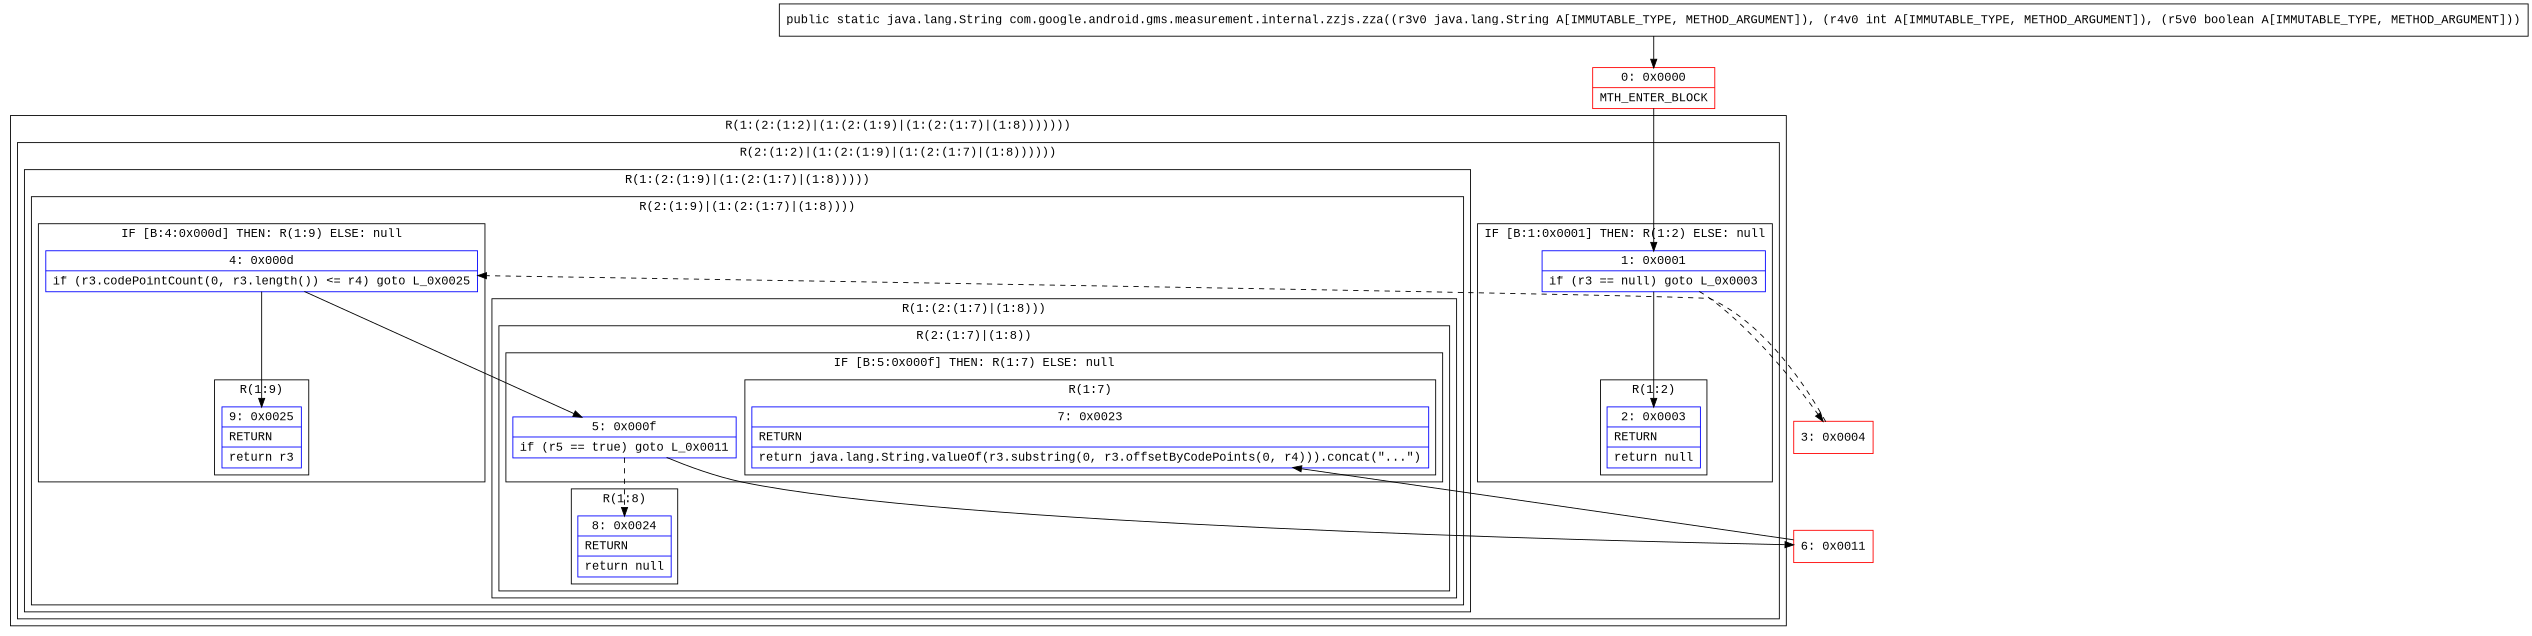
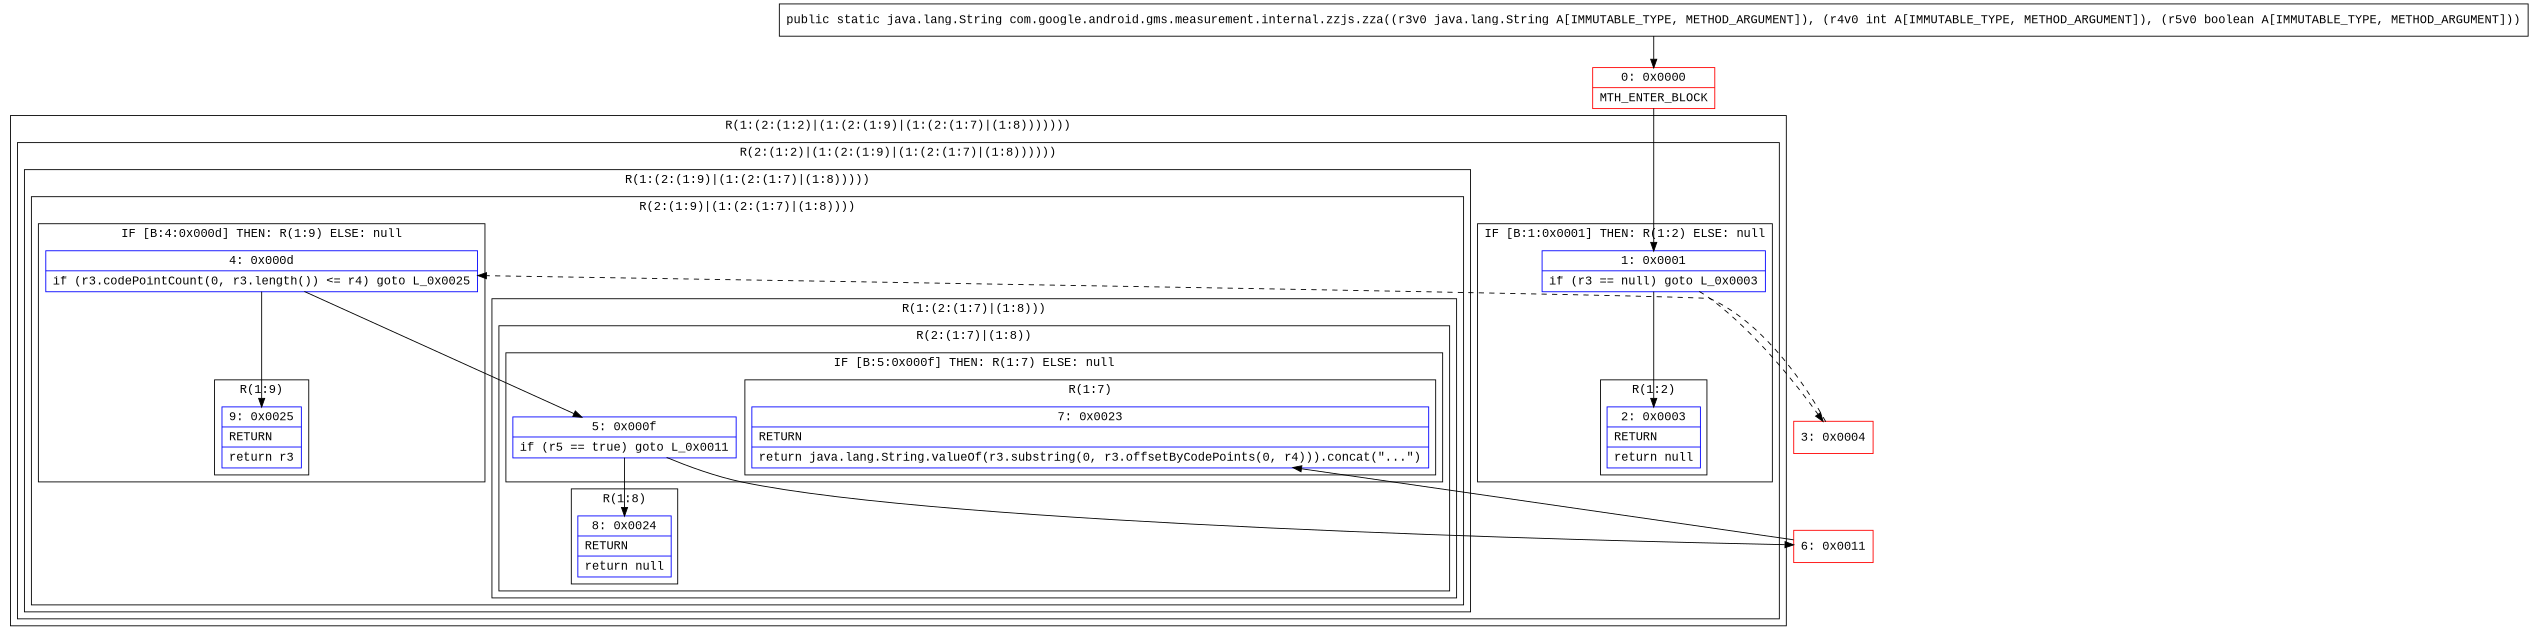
edge "5: 0x000f" -> "8: 0x0024": style dashed -> solid
